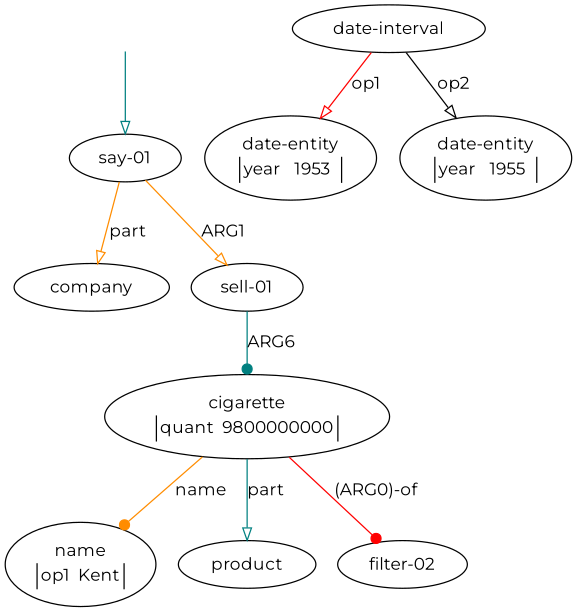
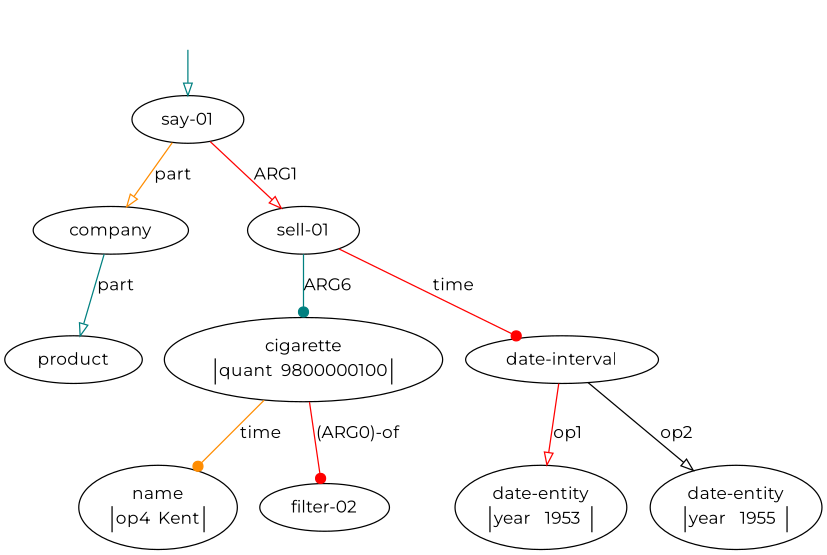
edge "say-01" -> "sell-01": color darkorange -> red
edge "sell-01" -> "date-interval": added, label "time"
node "cigarette": text "9800000000" -> "9800000100"
edge "cigarette" -> "name": label "name" -> "time"
edge "cigarette" -> "product": now "company" -> "product"
node "name": text "op1" -> "op4"
